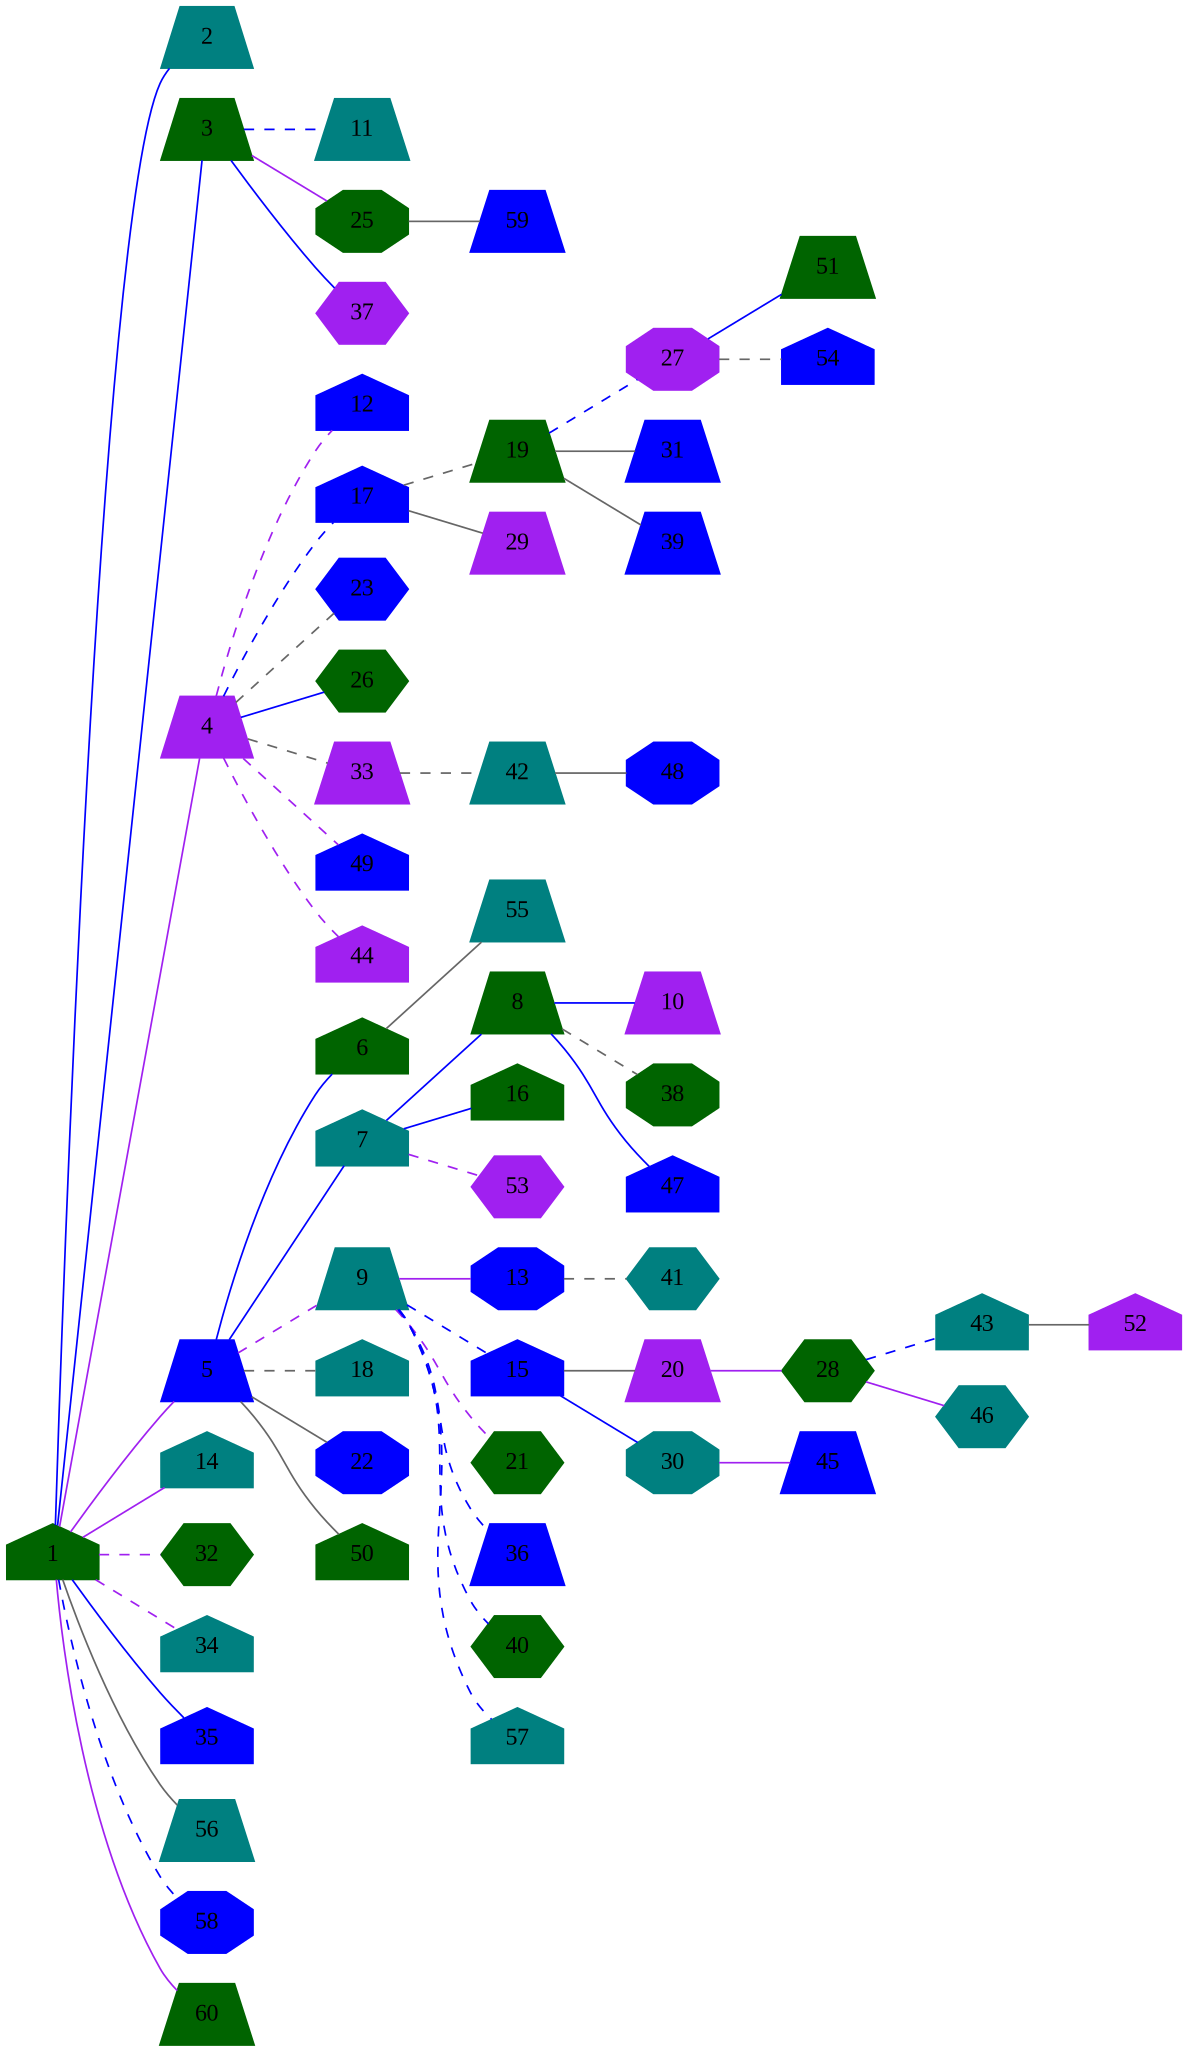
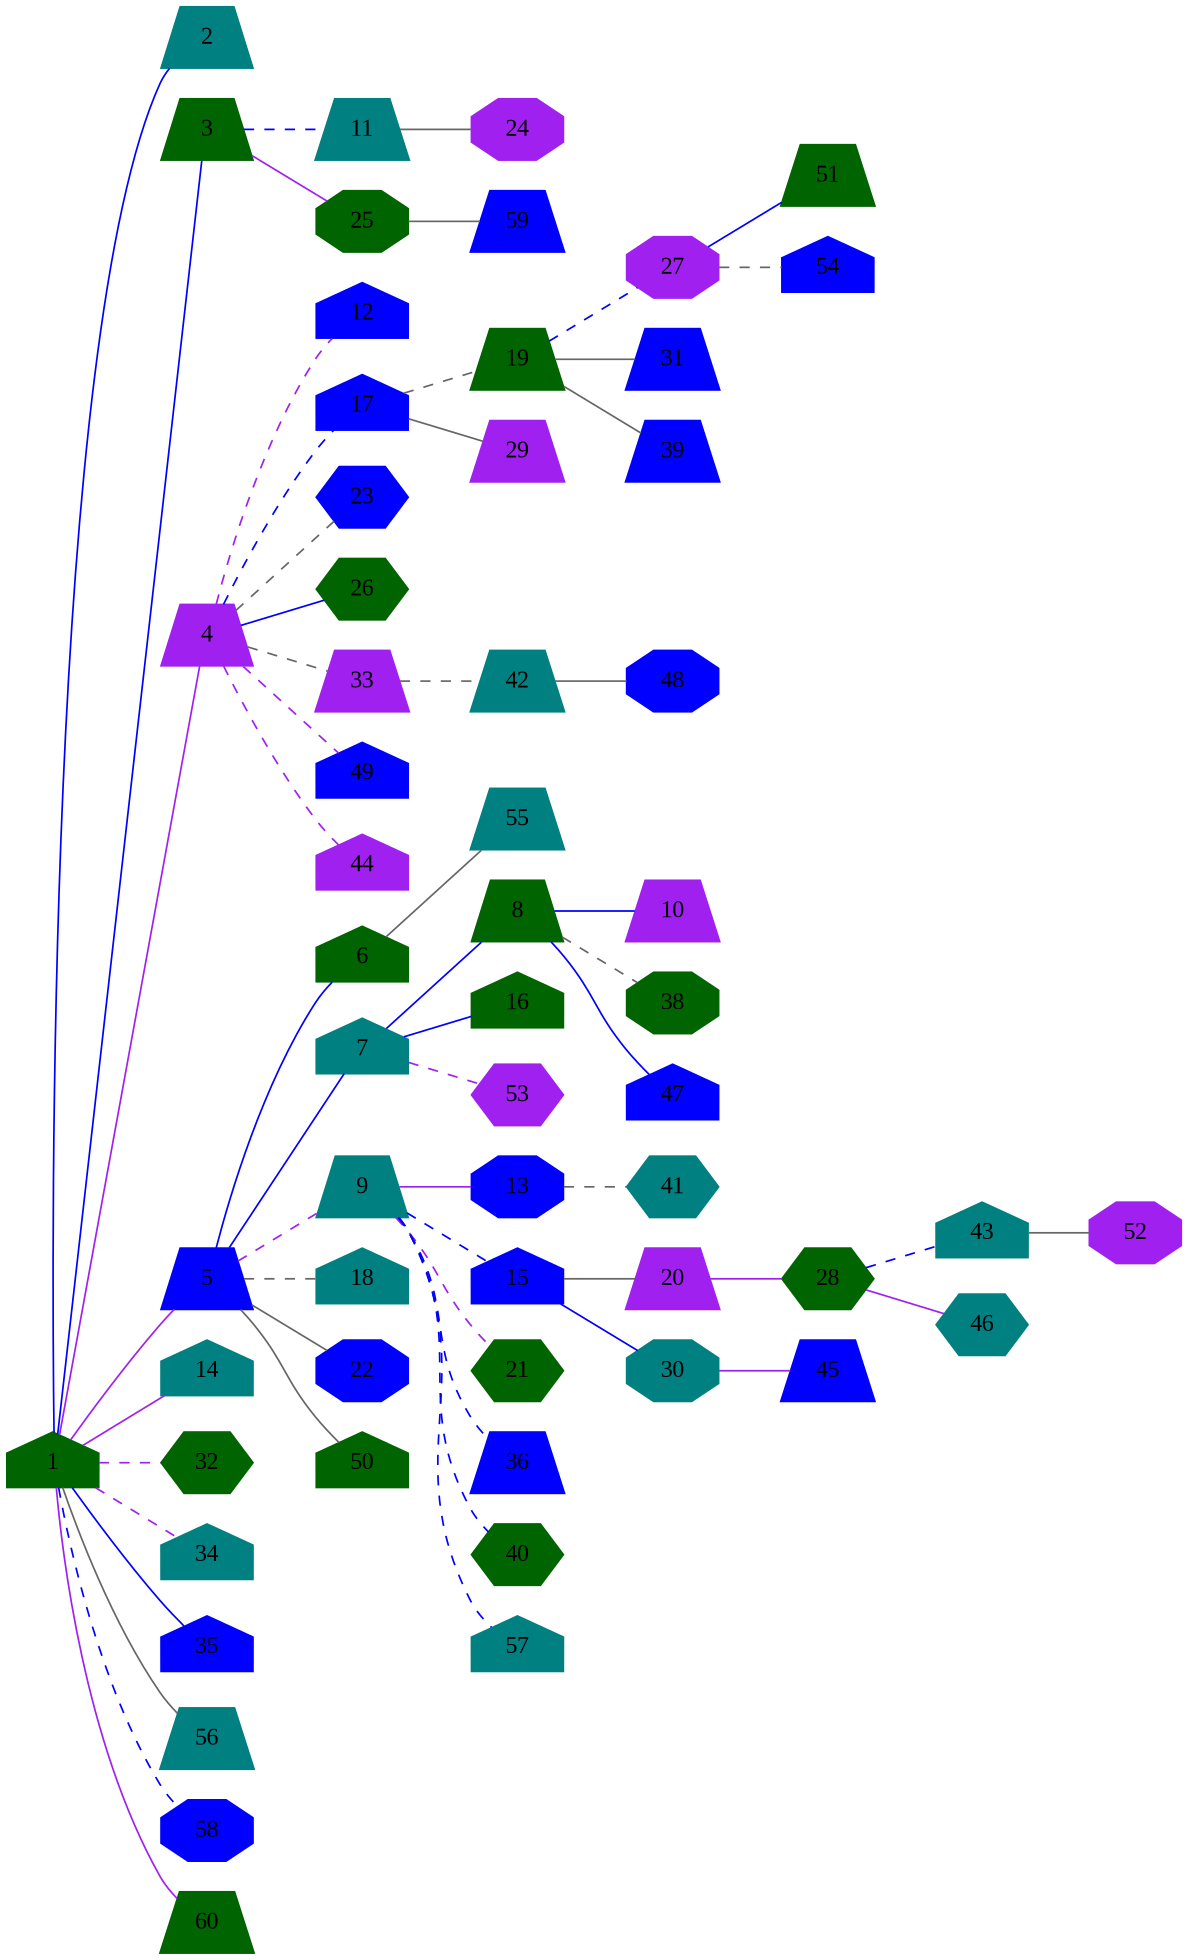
node "24": added
node "37": removed
node "52": shape house -> octagon
